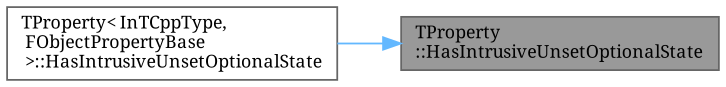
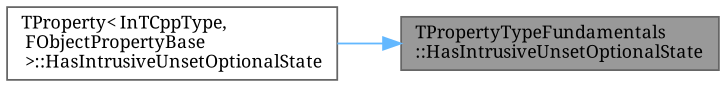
node "TProperty ::HasIntrusiveUnsetOptionalState": label "TProperty ::HasIntrusiveUnsetOptionalState" -> "TPropertyTypeFundamentals ::HasIntrusiveUnsetOptionalState"
